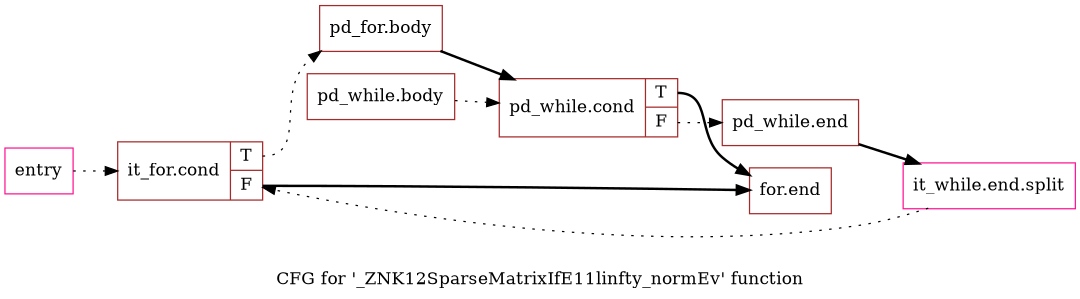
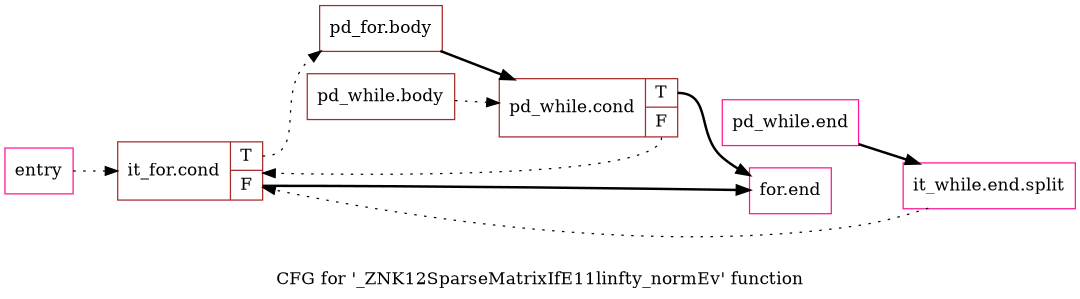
edge "pd_while.cond" -> "pd_while.end": now "pd_while.cond" -> "it_for.cond"
node "pd_while.end": color brown -> deeppink
node "for.end": color brown -> deeppink
